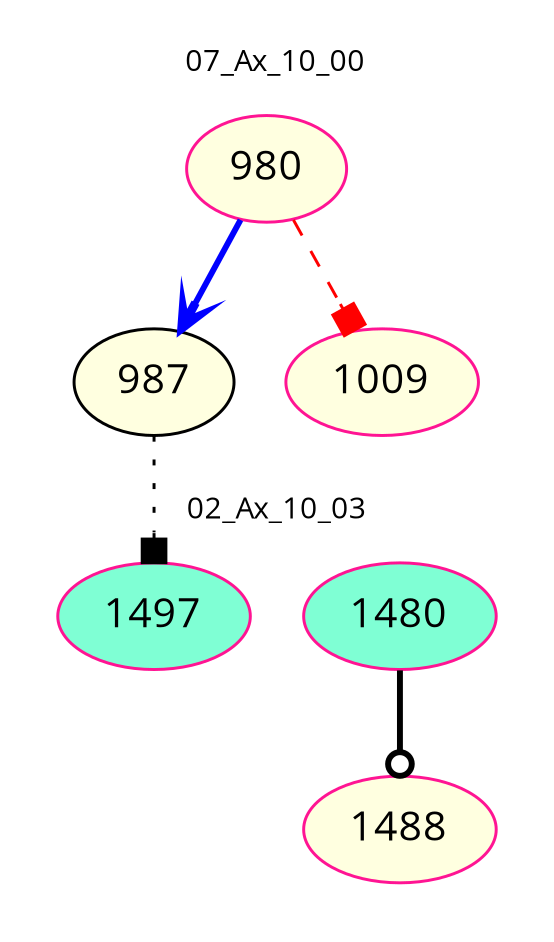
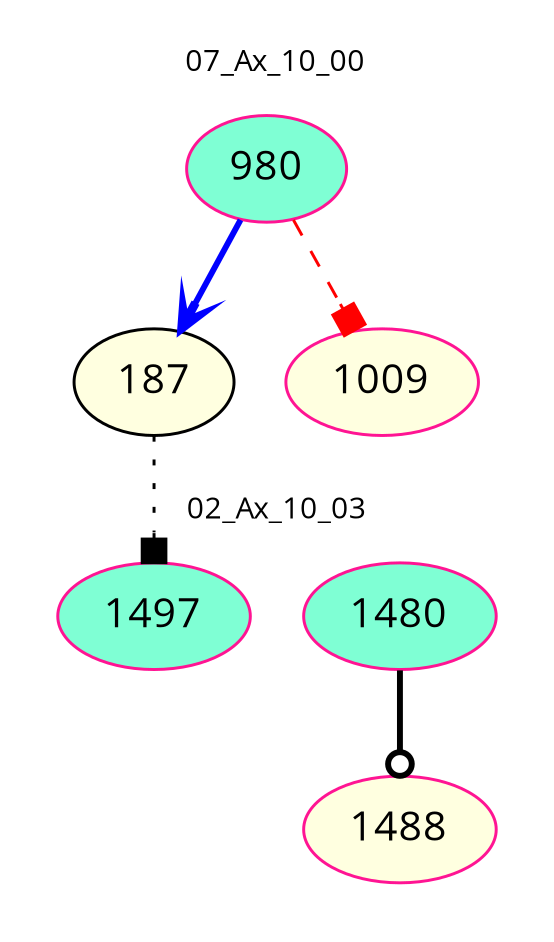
node "980": fillcolor lightyellow -> aquamarine
node "987": label "987" -> "187"
